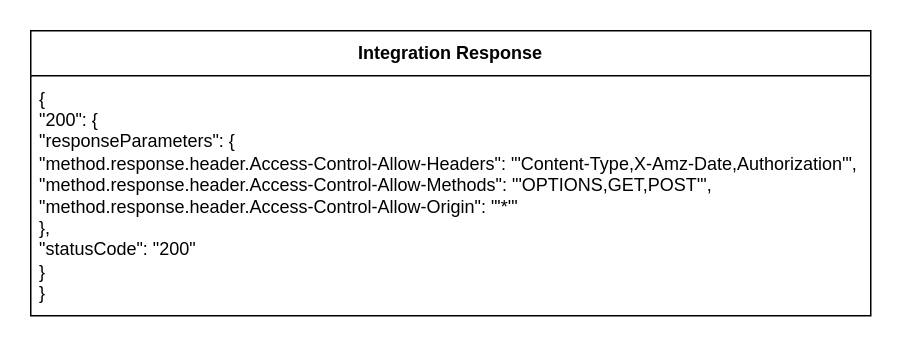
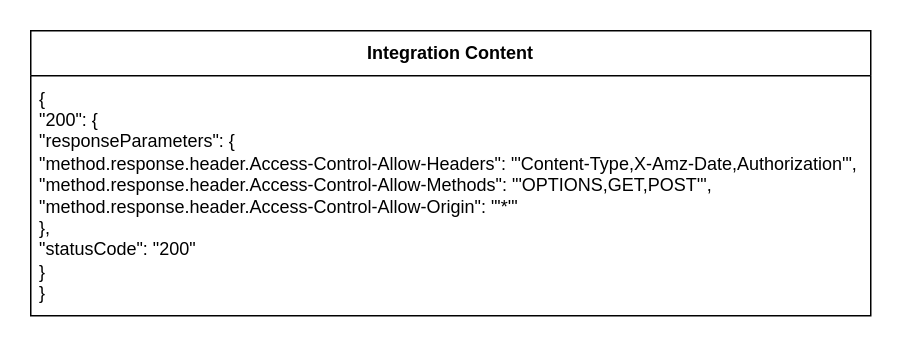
node "Integration Response": label "Integration Response" -> "Integration Content"
